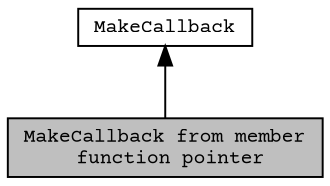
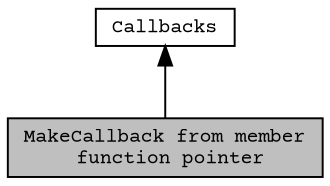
node "MakeCallback": label "MakeCallback" -> "Callbacks"
